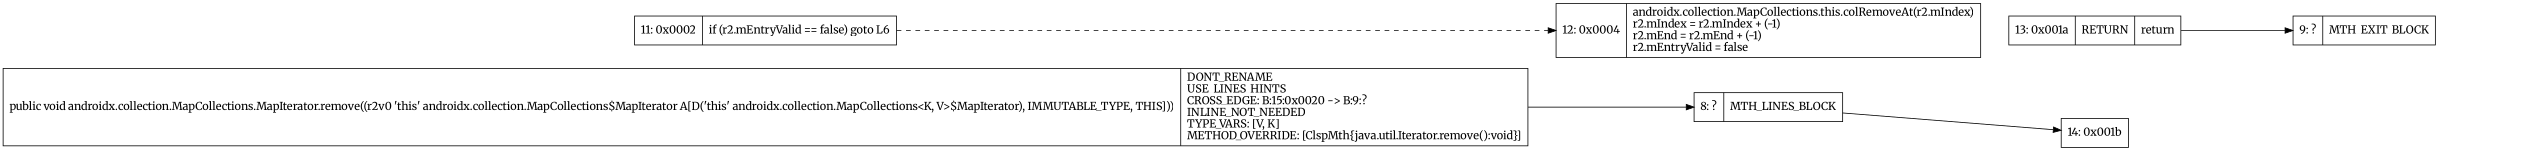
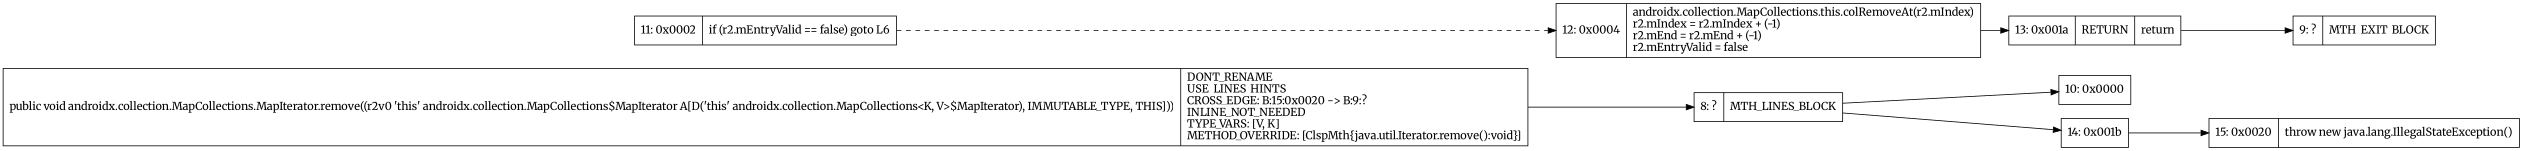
edge "12: 0x0004" -> "13: 0x001a": added
node "10: 0x0000": added
node "15: 0x0020": added
